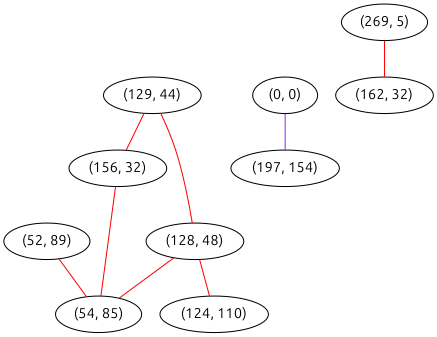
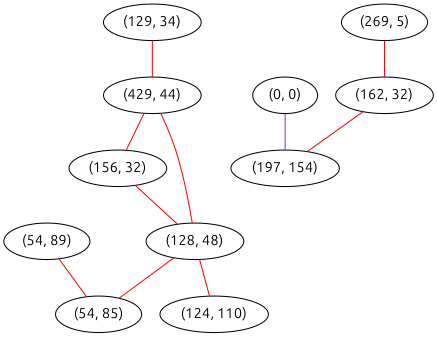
node "(129, 34)": added
node "(129, 44)": label "(129, 44)" -> "(429, 44)"
edge "(162, 32)" -- "(197, 154)": added
node "(52, 89)": label "(52, 89)" -> "(54, 89)"
edge "(156, 32)" -- "(54, 85)": now "(156, 32)" -- "(128, 48)"
